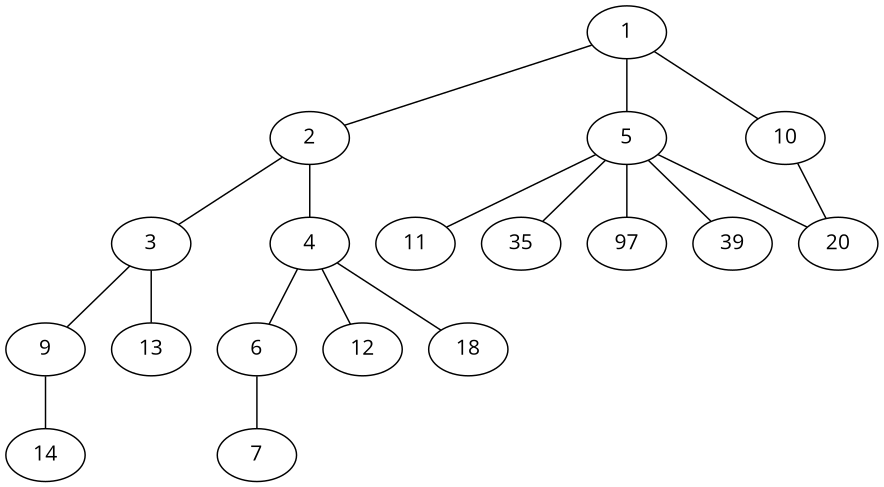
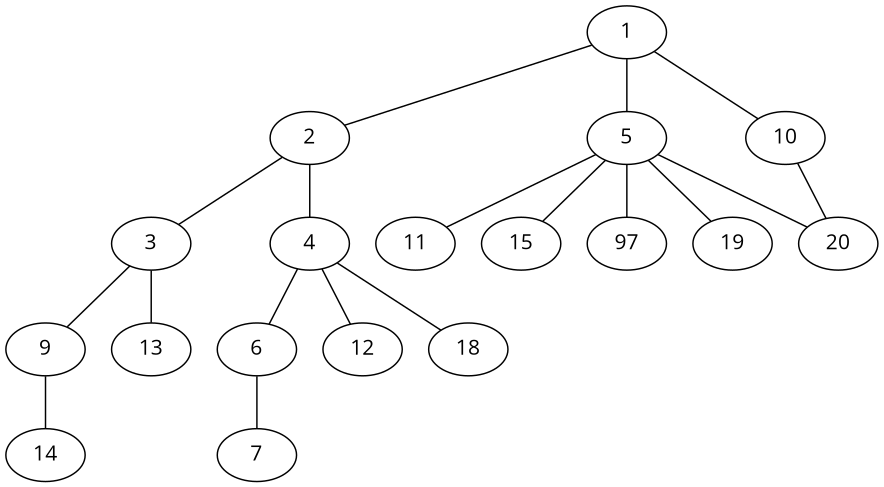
node "35": label "35" -> "15"
node "39": label "39" -> "19"
